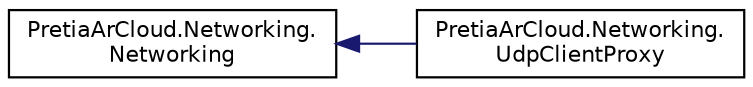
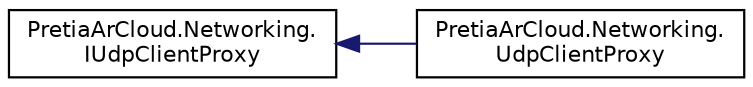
node "PretiaArCloud.Networking. Networking": label "PretiaArCloud.Networking. Networking" -> "PretiaArCloud.Networking. IUdpClientProxy"
